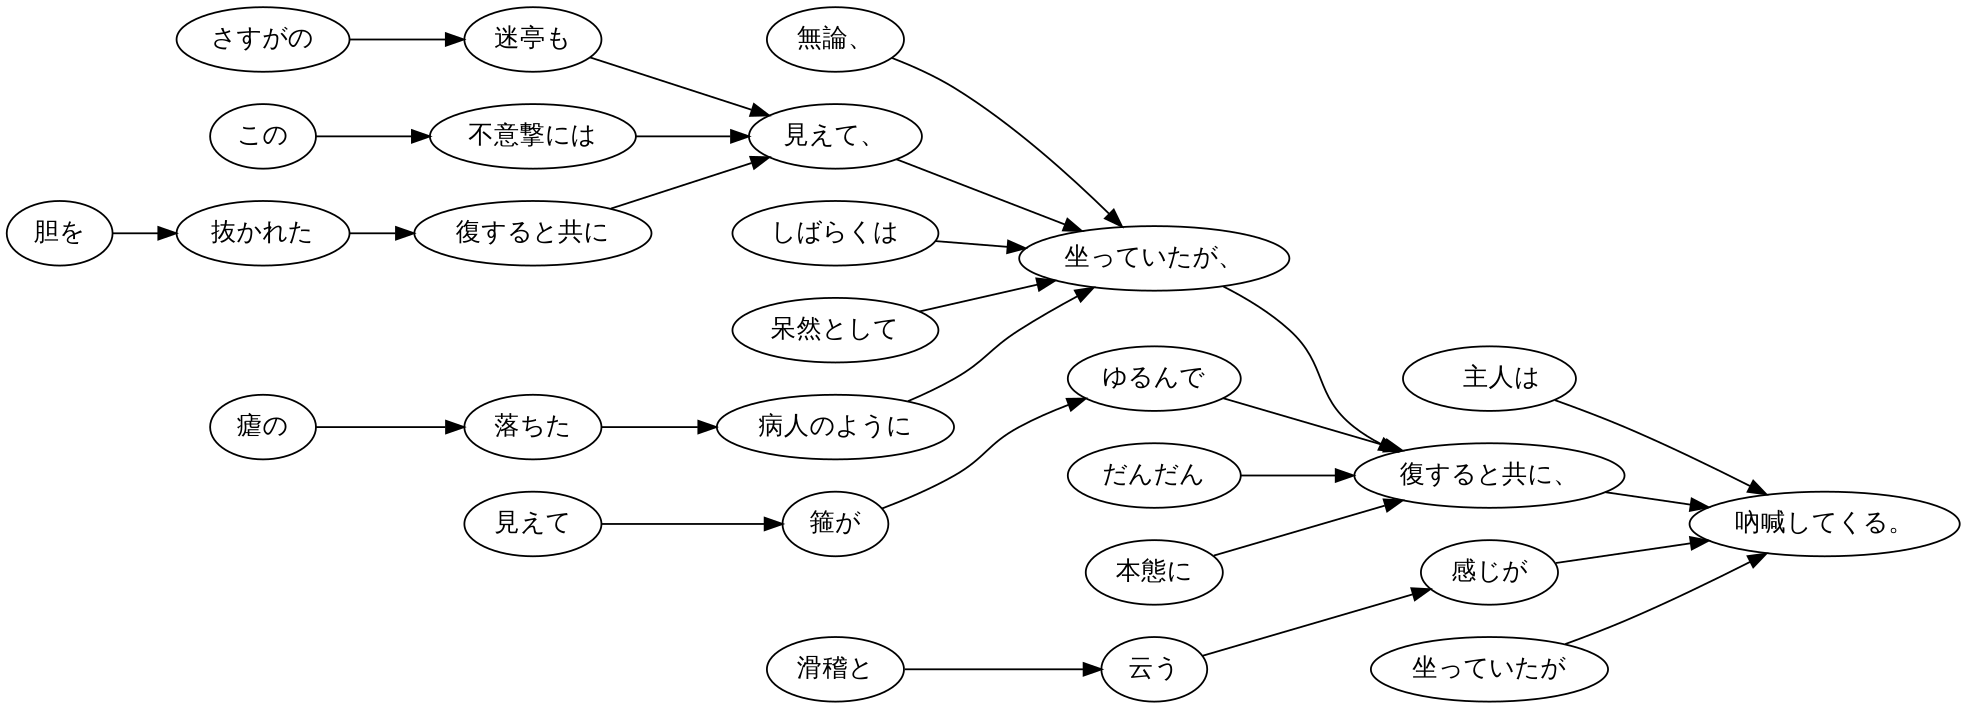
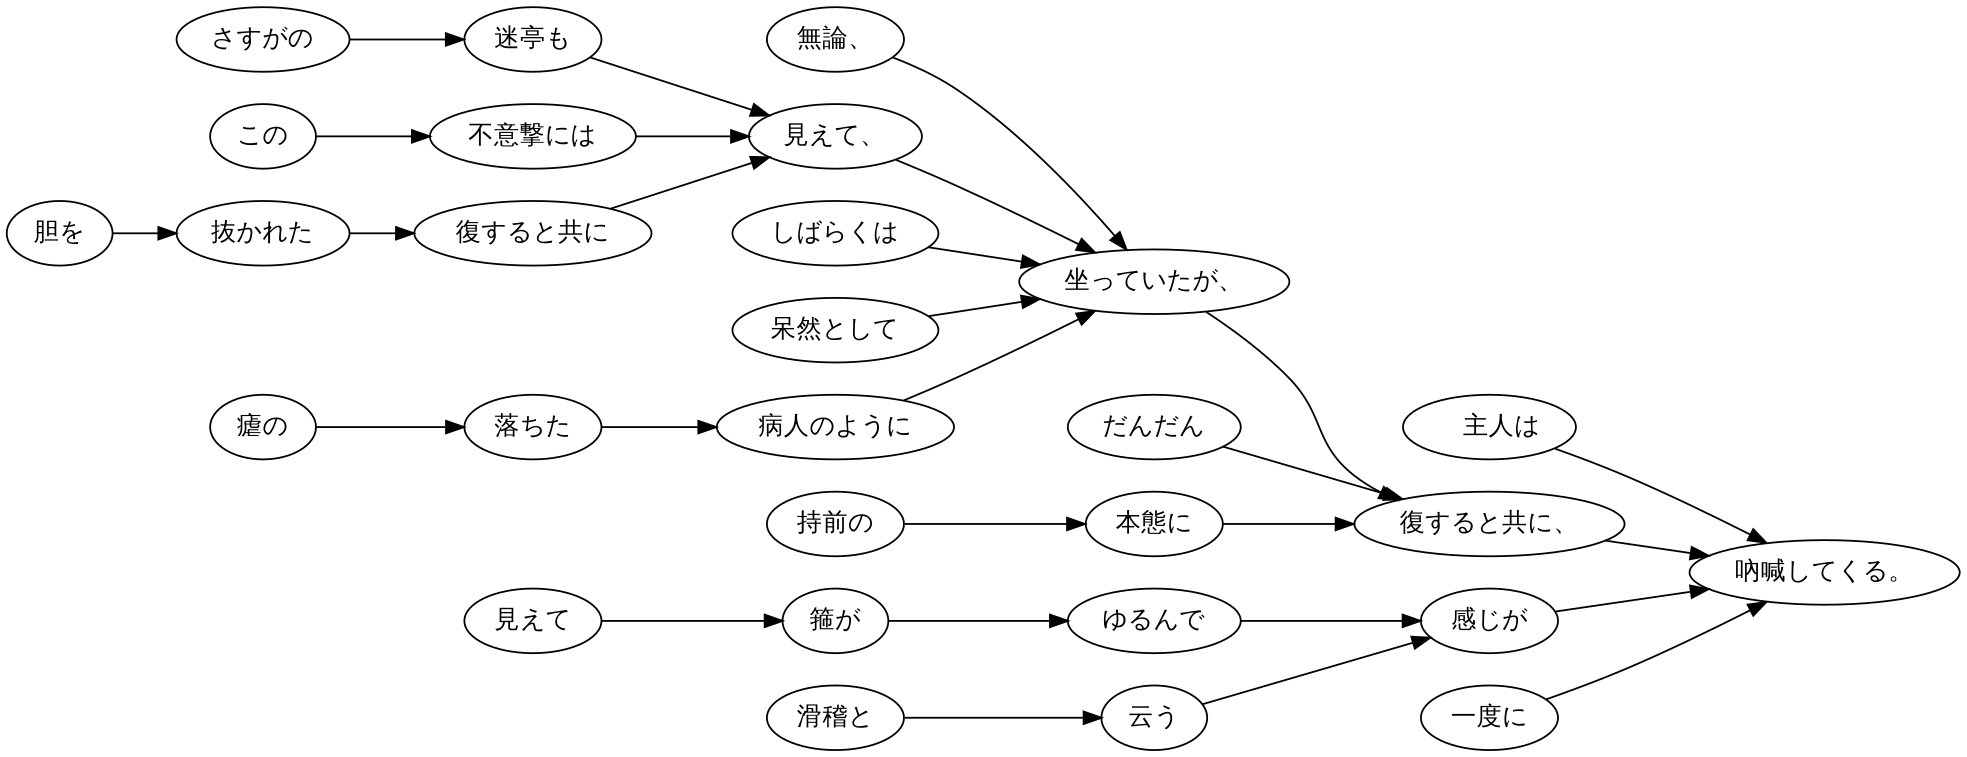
edge "ゆるんで" -> "復すると共に、": now "ゆるんで" -> "感じが"
node "持前の": added
node "坐っていたが": label "坐っていたが" -> "一度に"
